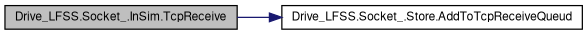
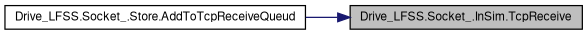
edge "Drive_LFSS.Socket_.InSim.TcpReceive" -> "Drive_LFSS.Socket_.Store.AddToTcpReceiveQueud": reversed
